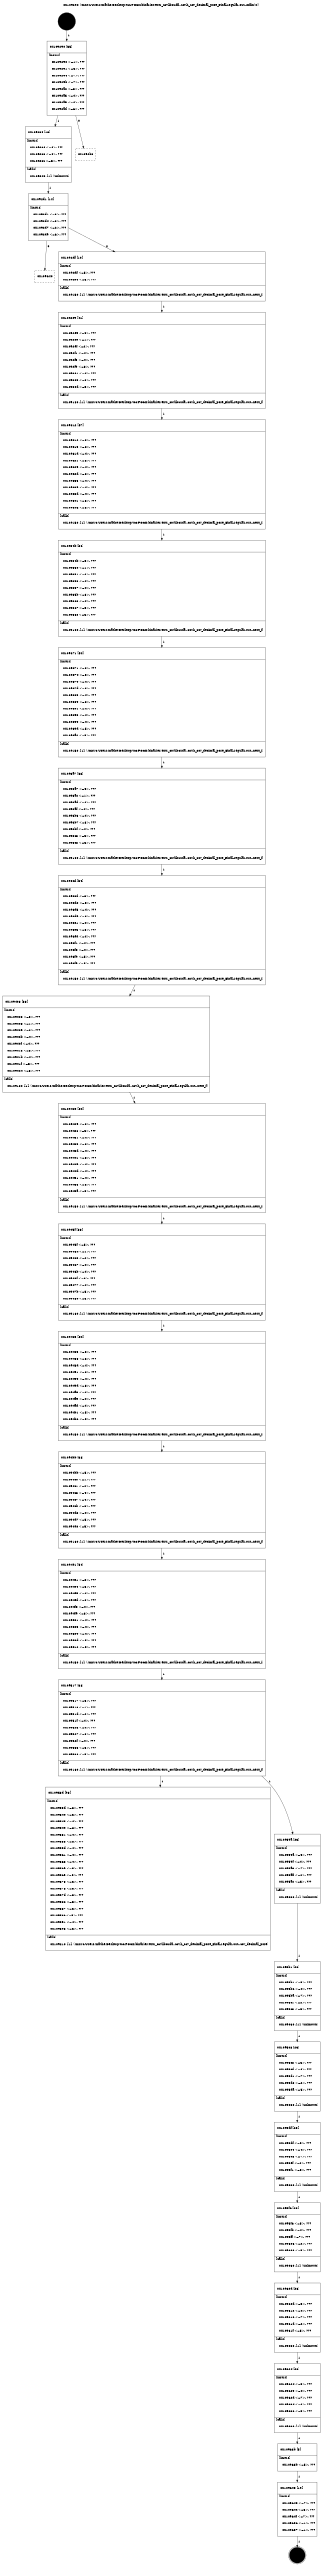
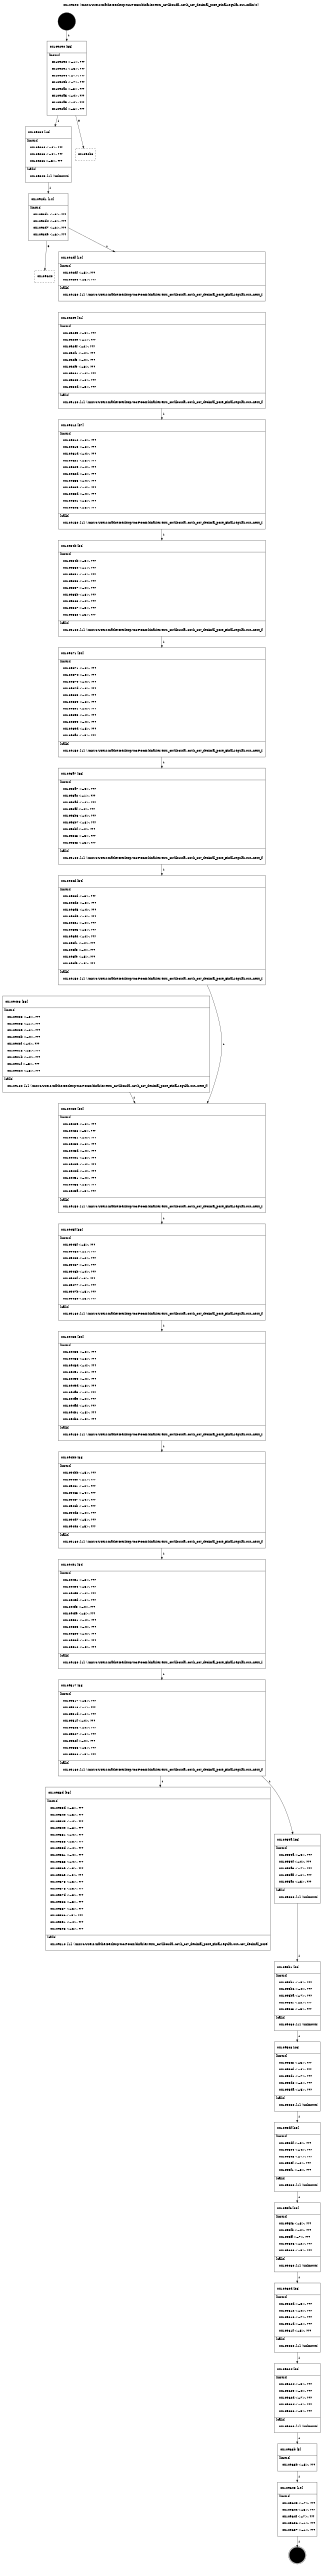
edge "0x1092d1 [14]" -> "0x1092df [10]": label " 2" -> " 1"
edge "0x1092df [10]" -> "0x1092e9 [41]": removed, label "1"
edge "0x1093cd [54]" -> "0x109403 [38]": now "0x1093cd [54]" -> "0x109429 [54]"
